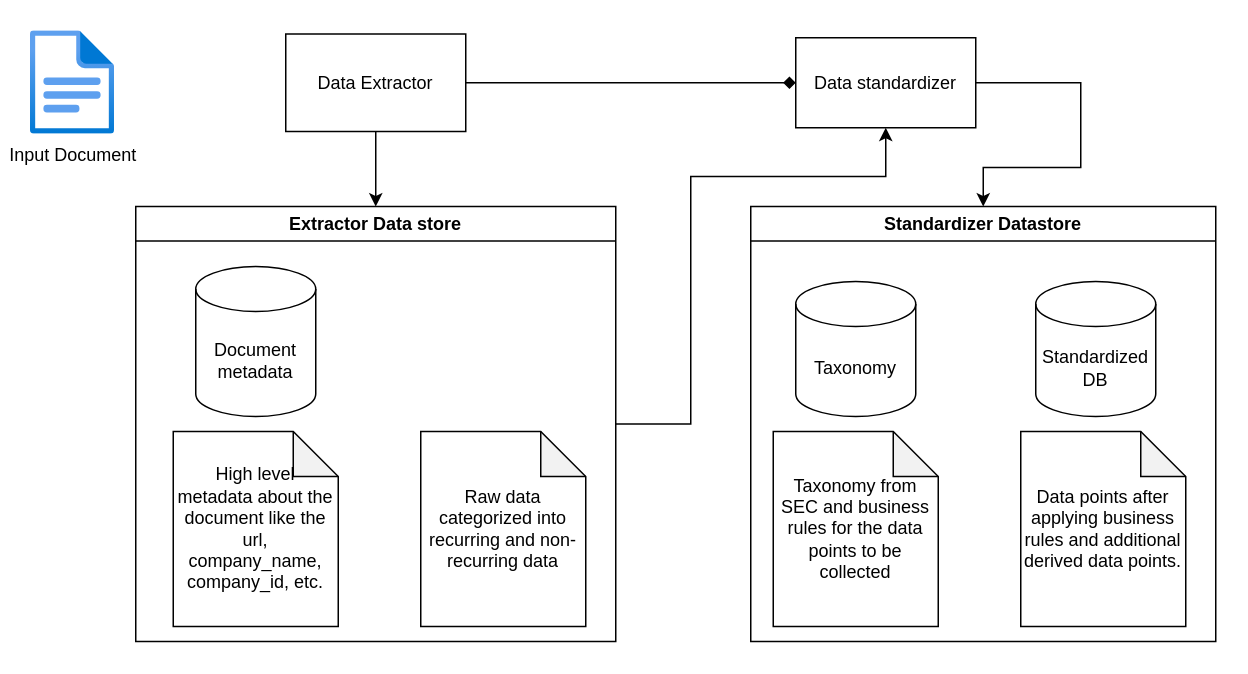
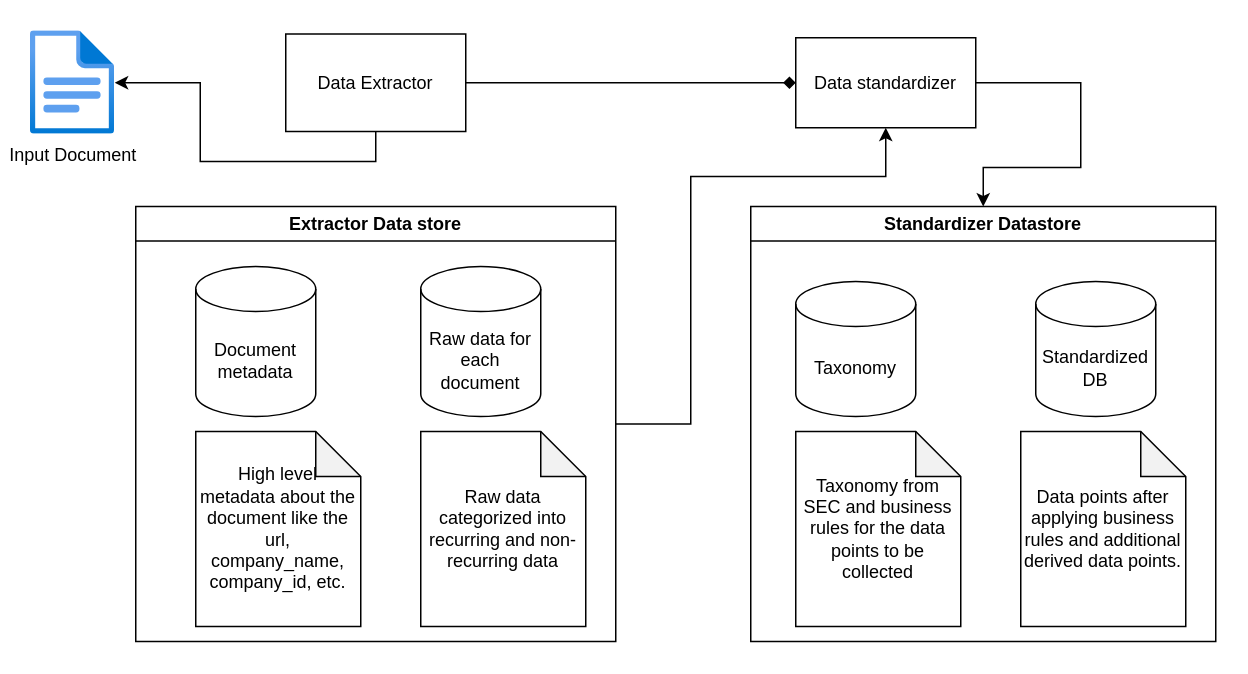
edge "Data Extractor" -> "Extractor Data store": now "Data Extractor" -> "Input Document"
node "Raw data for each document": added
node "High level metadata about the document like the url, company_name, company_id, etc.": moved (256, 529) -> (278, 529)
node "Taxonomy from SEC and business rules for the data points to be collected": moved (856, 529) -> (878, 529)
